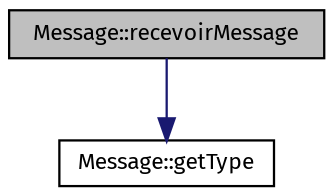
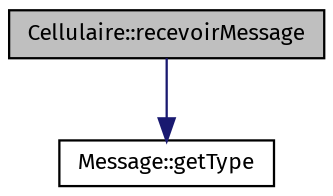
node "Message::recevoirMessage": label "Message::recevoirMessage" -> "Cellulaire::recevoirMessage"
